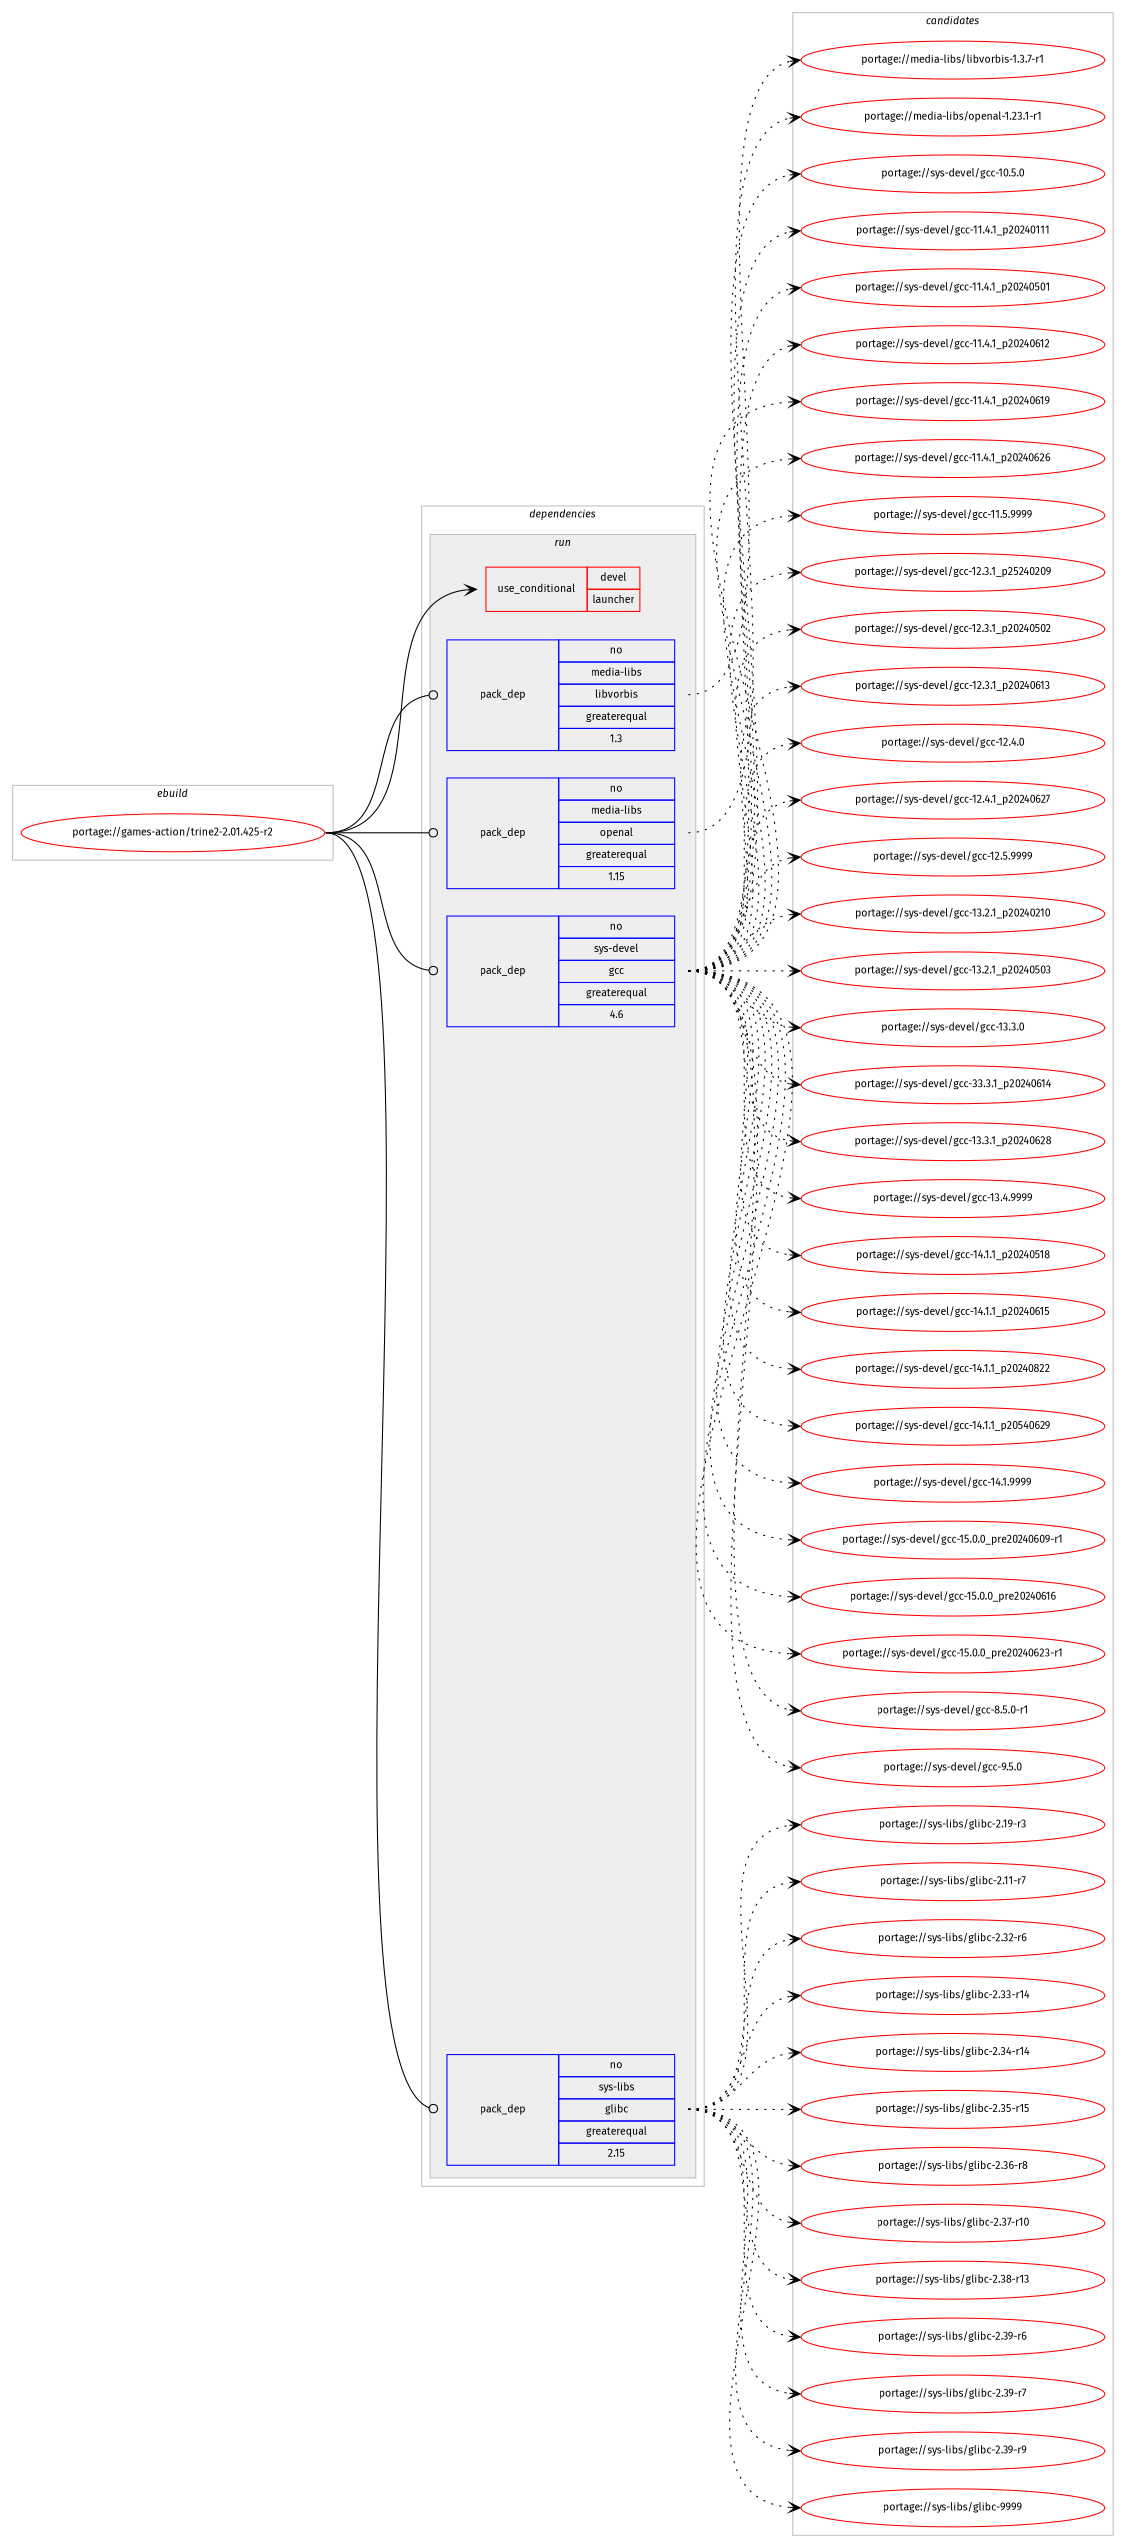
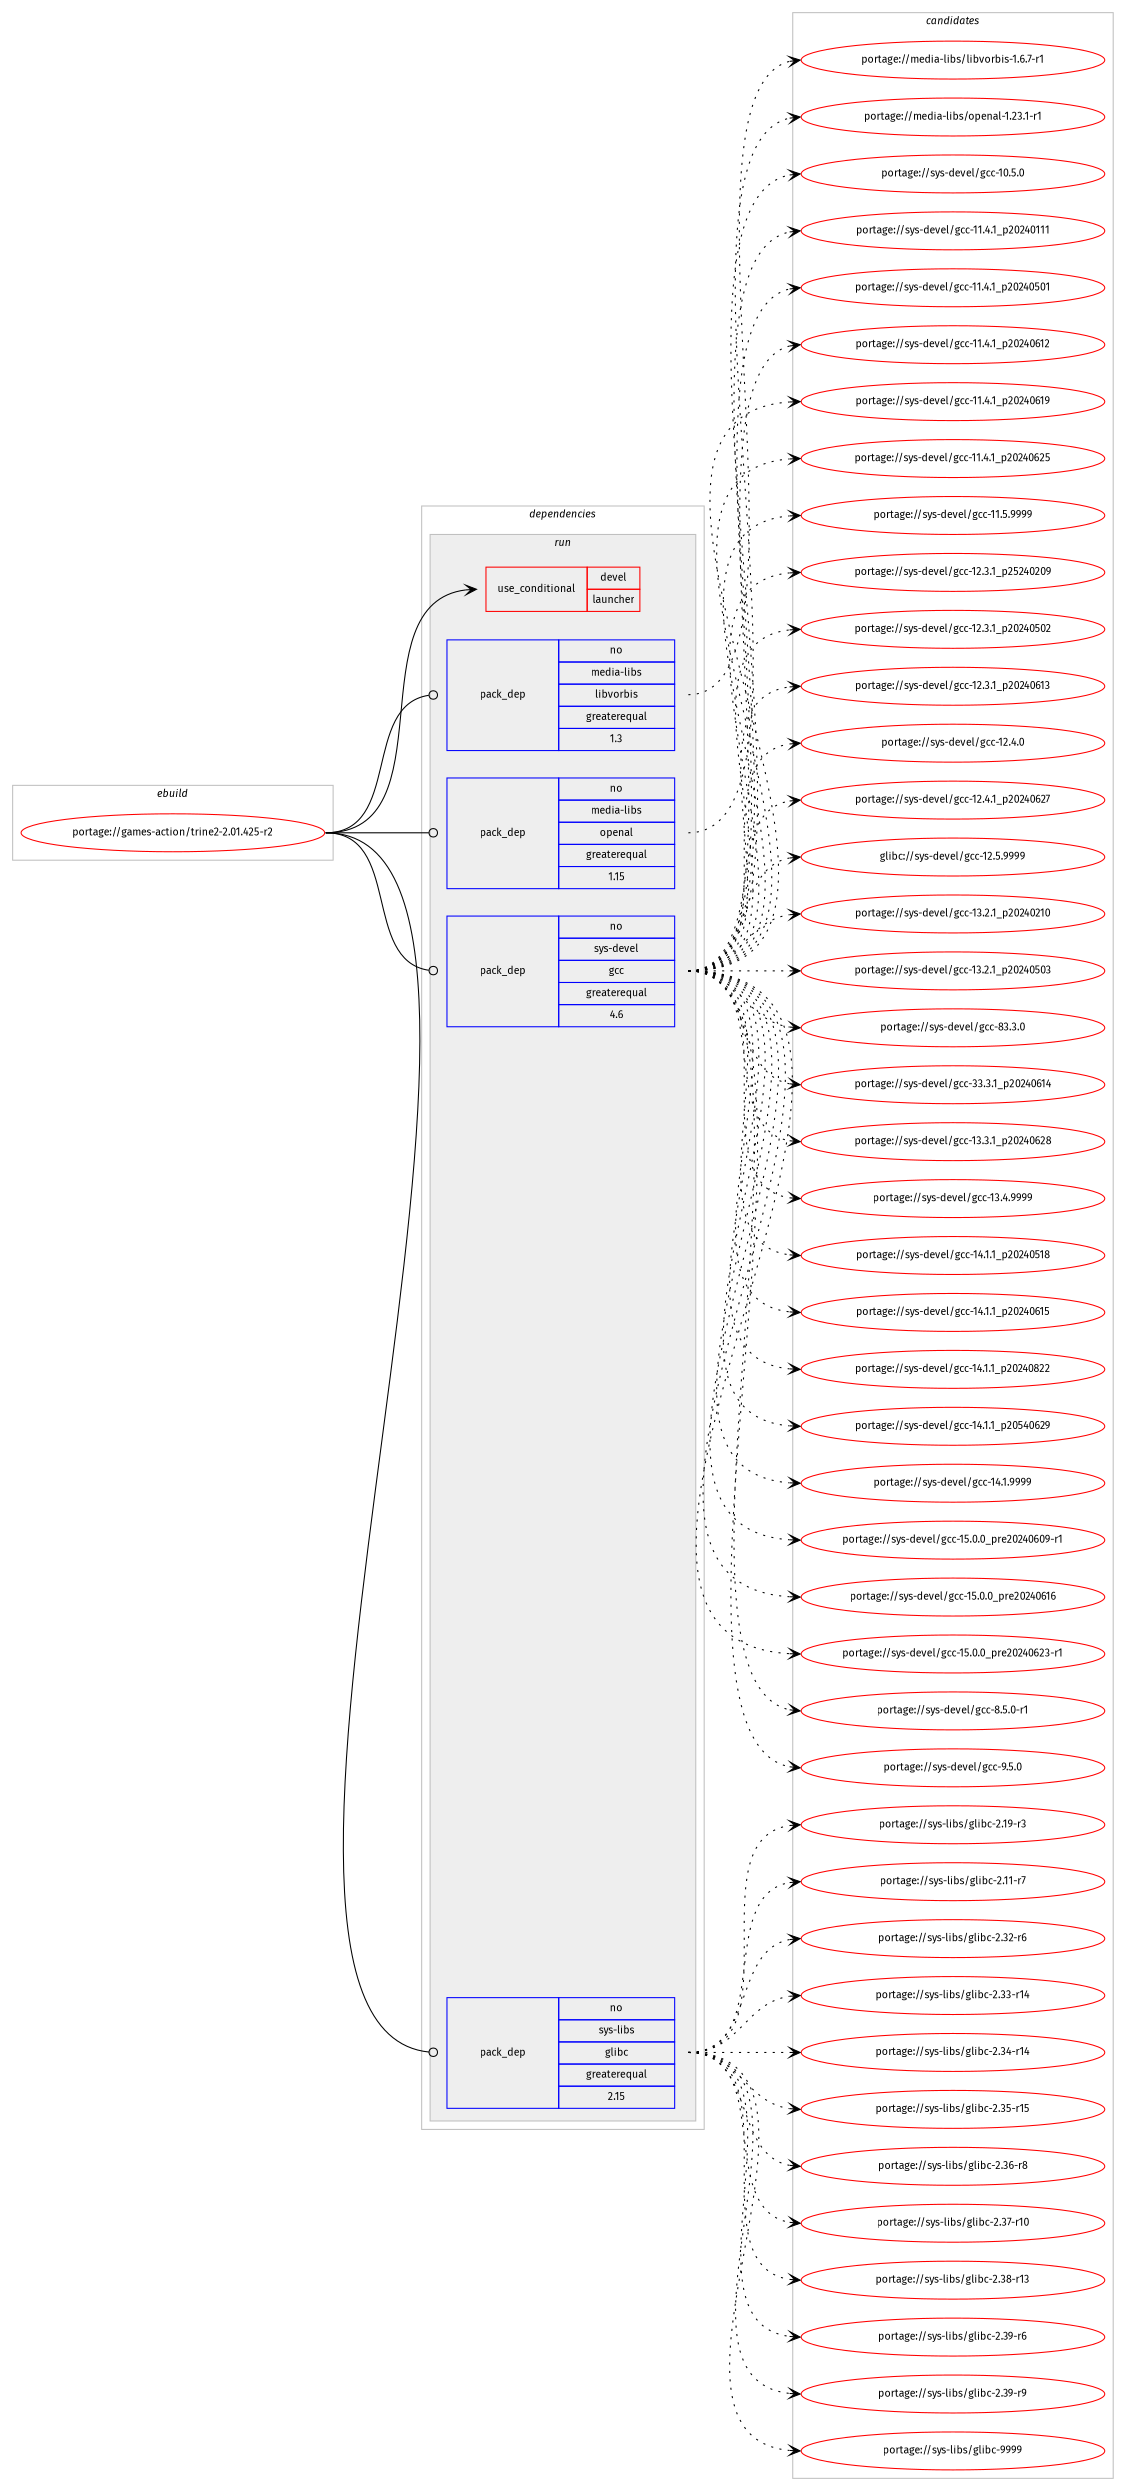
node "portage://media-libs/libvorbis-1.3.7-r1": label "portage://media-libs/libvorbis-1.3.7-r1" -> "portage://media-libs/libvorbis-1.6.7-r1"
node "portage://sys-devel/gcc-11.4.1_p20240626": label "portage://sys-devel/gcc-11.4.1_p20240626" -> "portage://sys-devel/gcc-11.4.1_p20240625"
node "portage://sys-devel/gcc-12.5.9999": label "portage://sys-devel/gcc-12.5.9999" -> "glibc://sys-devel/gcc-12.5.9999"
node "portage://sys-devel/gcc-13.3.0": label "portage://sys-devel/gcc-13.3.0" -> "portage://sys-devel/gcc-83.3.0"
node "portage://sys-libs/glibc-2.39-r7": removed
